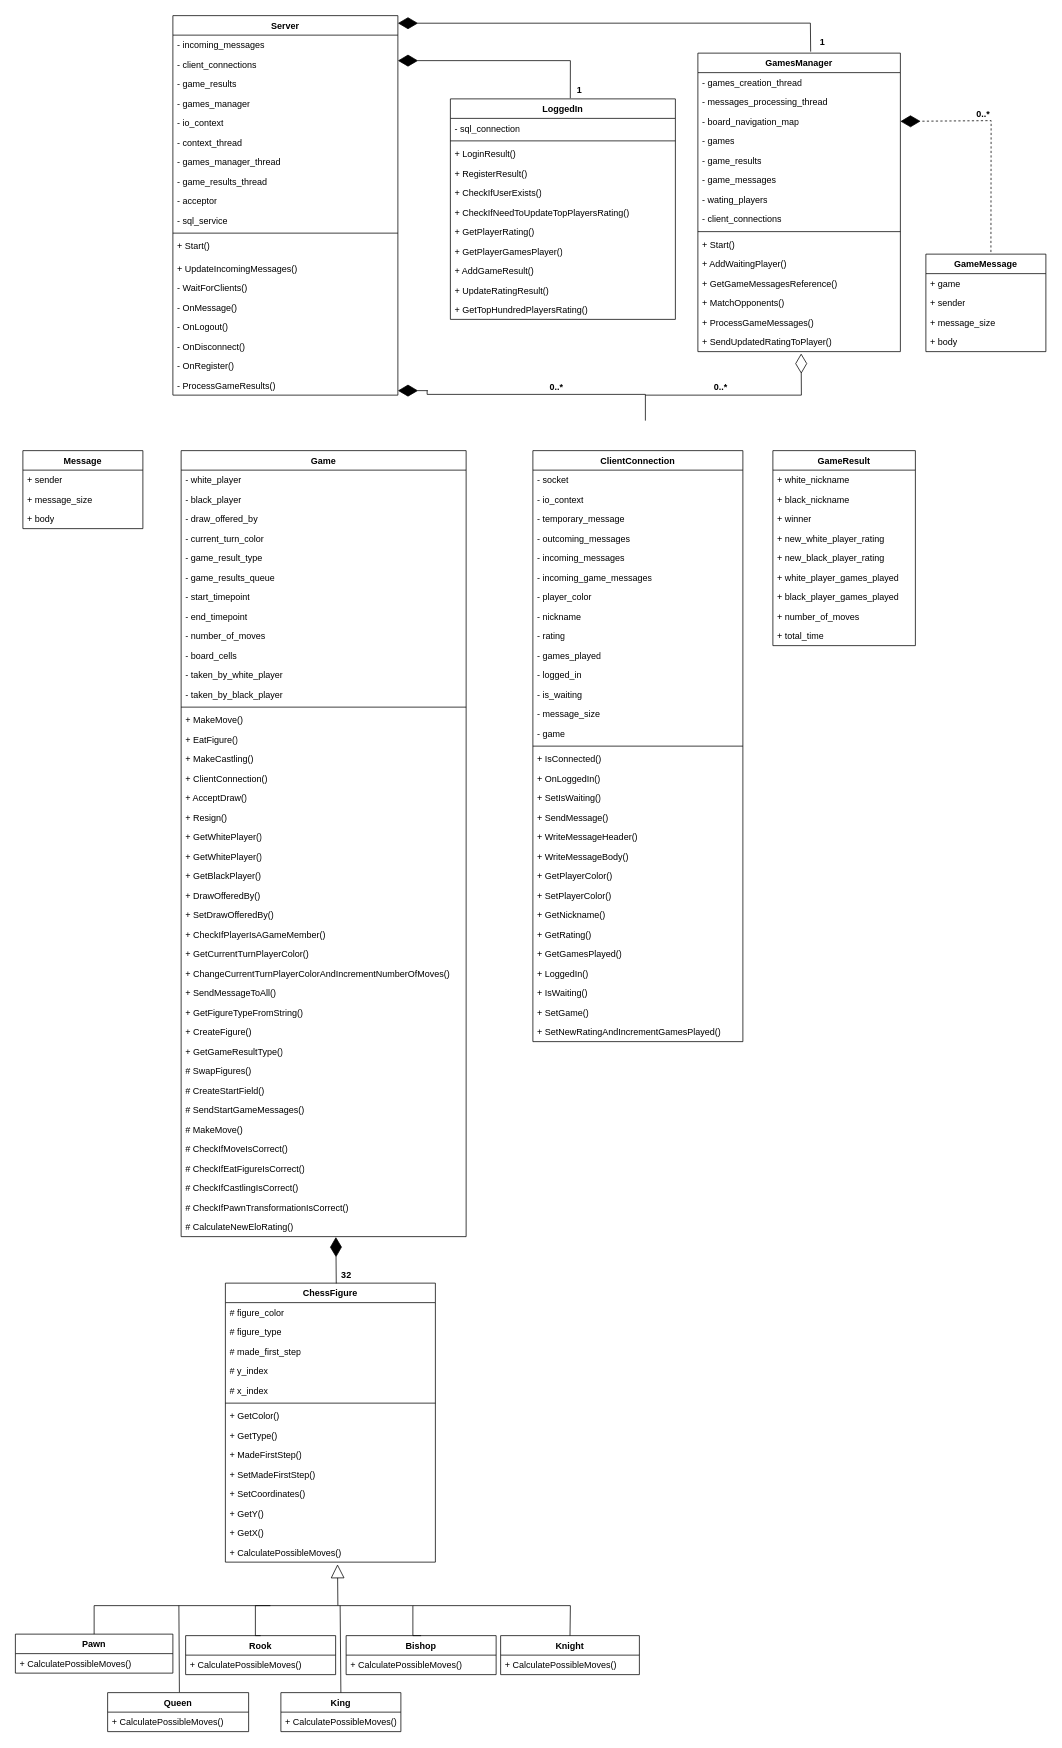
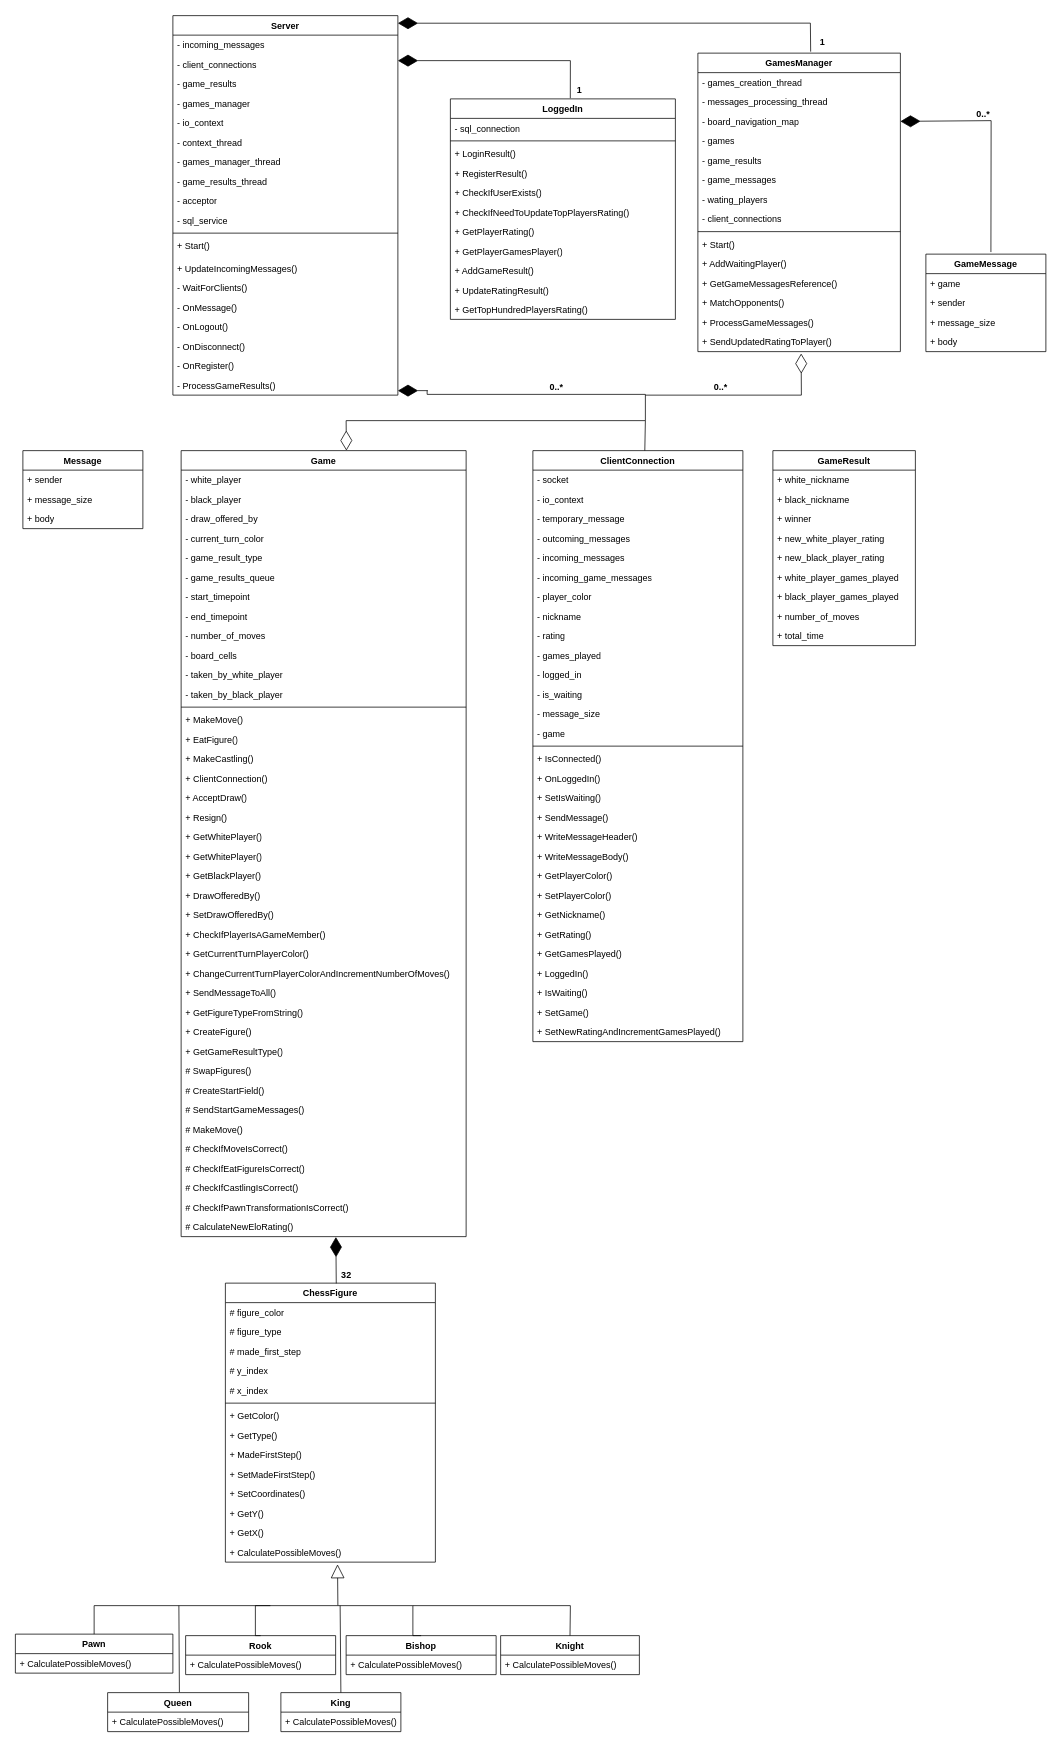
edge "GameMessage" -> "- board_navigation_map": style dashed -> solid
edge "ClientConnection" -> "Game": added
